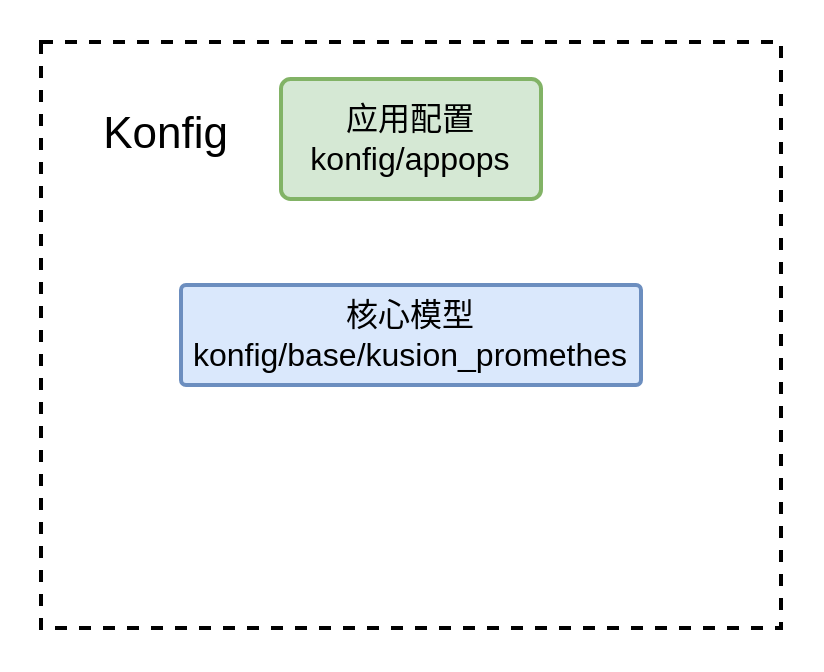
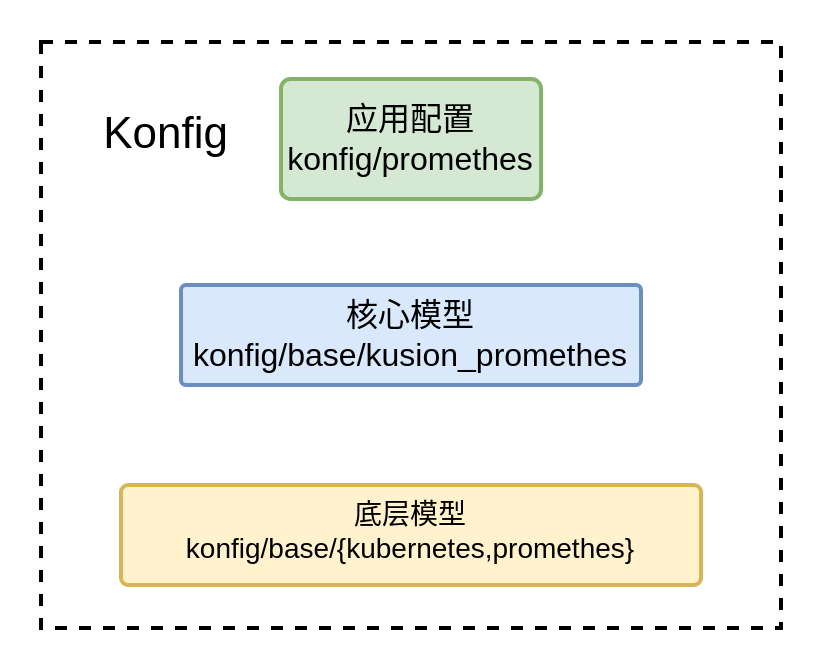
node "应用配置konfig/appops": label "应用配置konfig/appops" -> "应用配置konfig/promethes"
node "底层模型konfig/base/{kubernetes,promethes}": added
